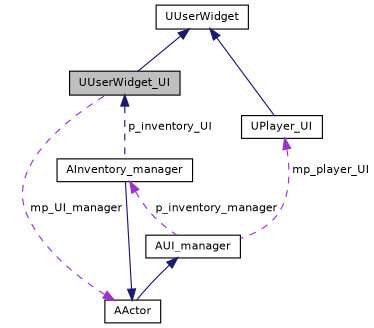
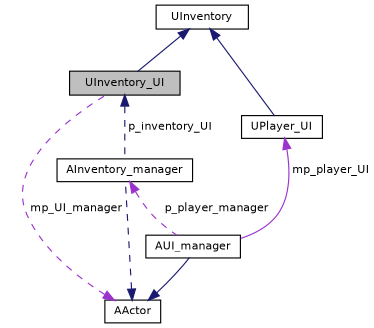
node "UUserWidget": label "UUserWidget" -> "UInventory"
node "UUserWidget_UI": label "UUserWidget_UI" -> "UInventory_UI"
edge "AUI_manager" -> "UPlayer_UI": style dashed -> solid
edge "AUI_manager" -> "AInventory_manager": label " p_inventory_manager" -> " p_player_manager"
edge "AInventory_manager" -> "AActor": style solid -> dashed
edge "AActor" -> "AUI_manager": reversed
